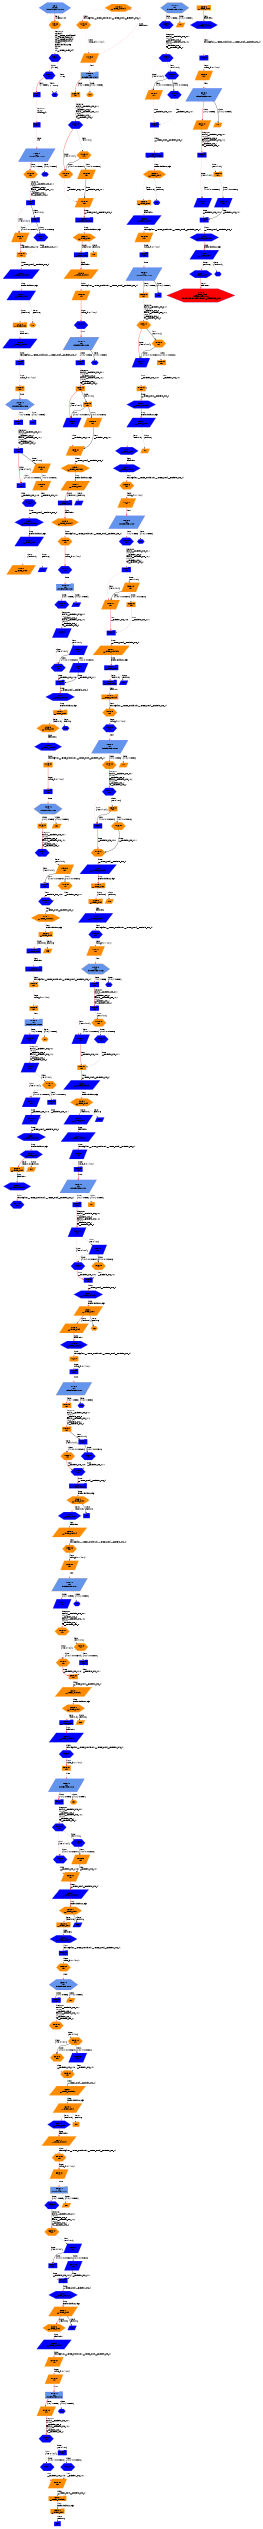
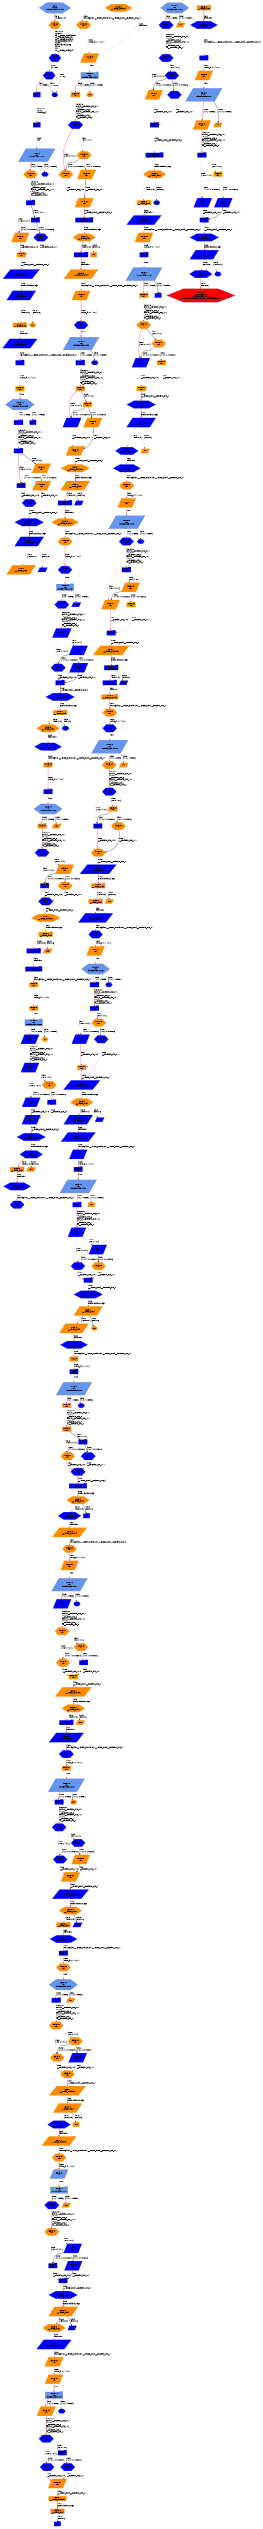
node "4552 @ N34 main": fillcolor darkorange -> cornflowerblue
